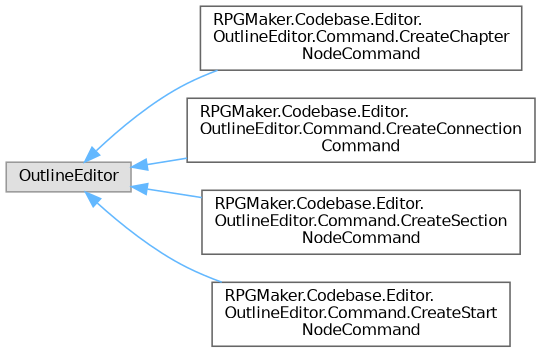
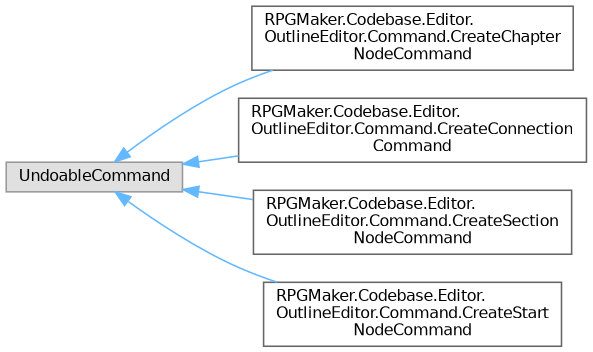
node "OutlineEditor": label "OutlineEditor" -> "UndoableCommand"
